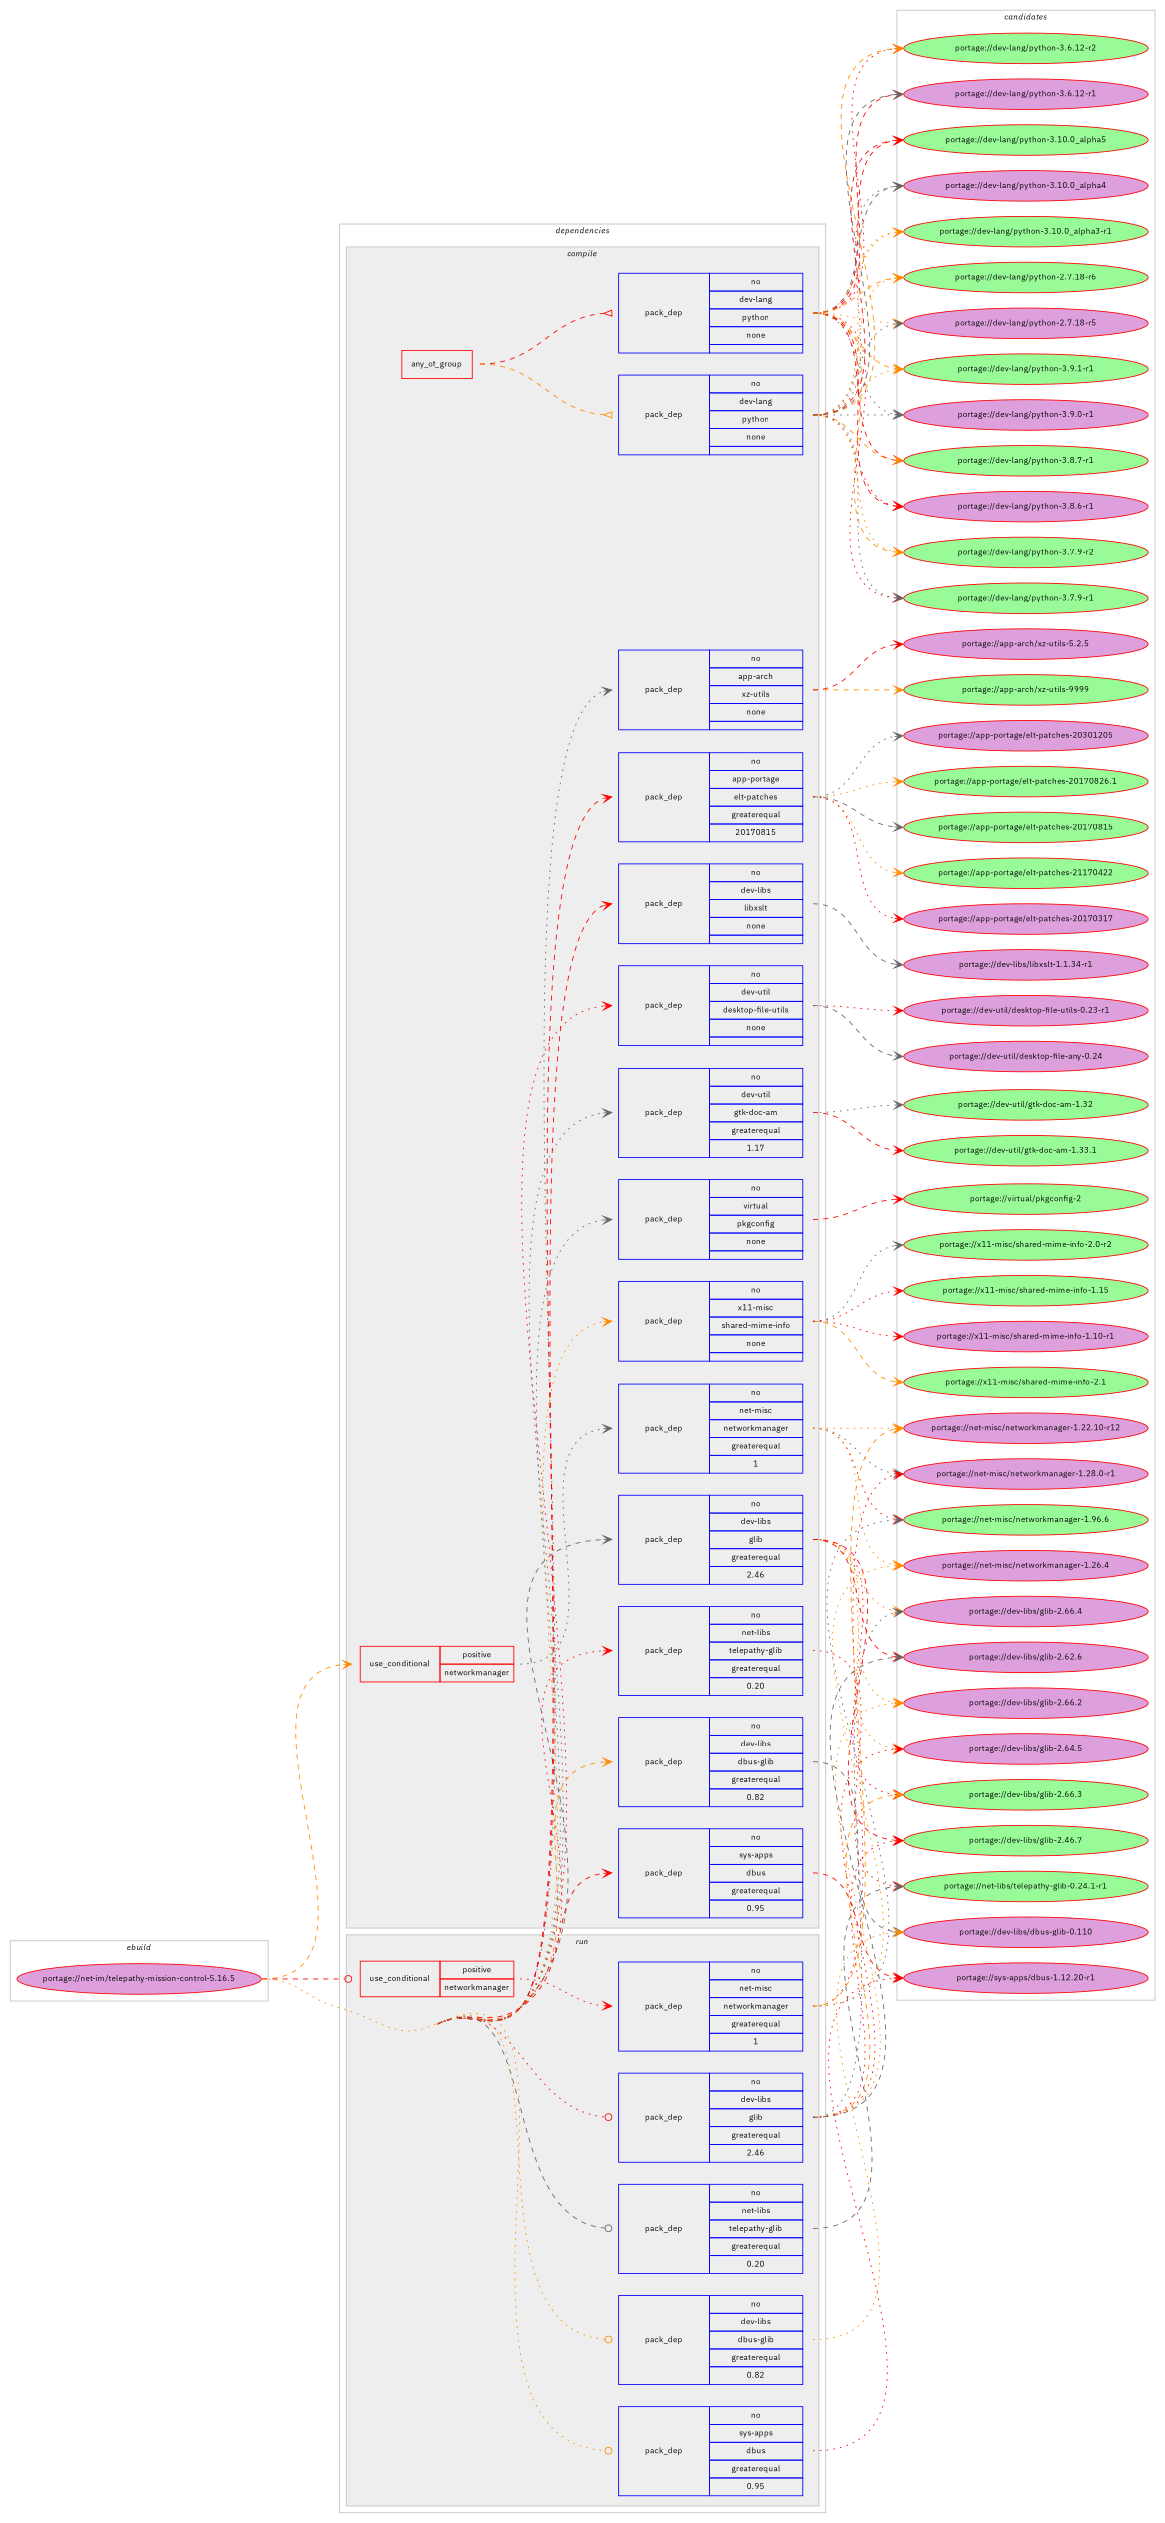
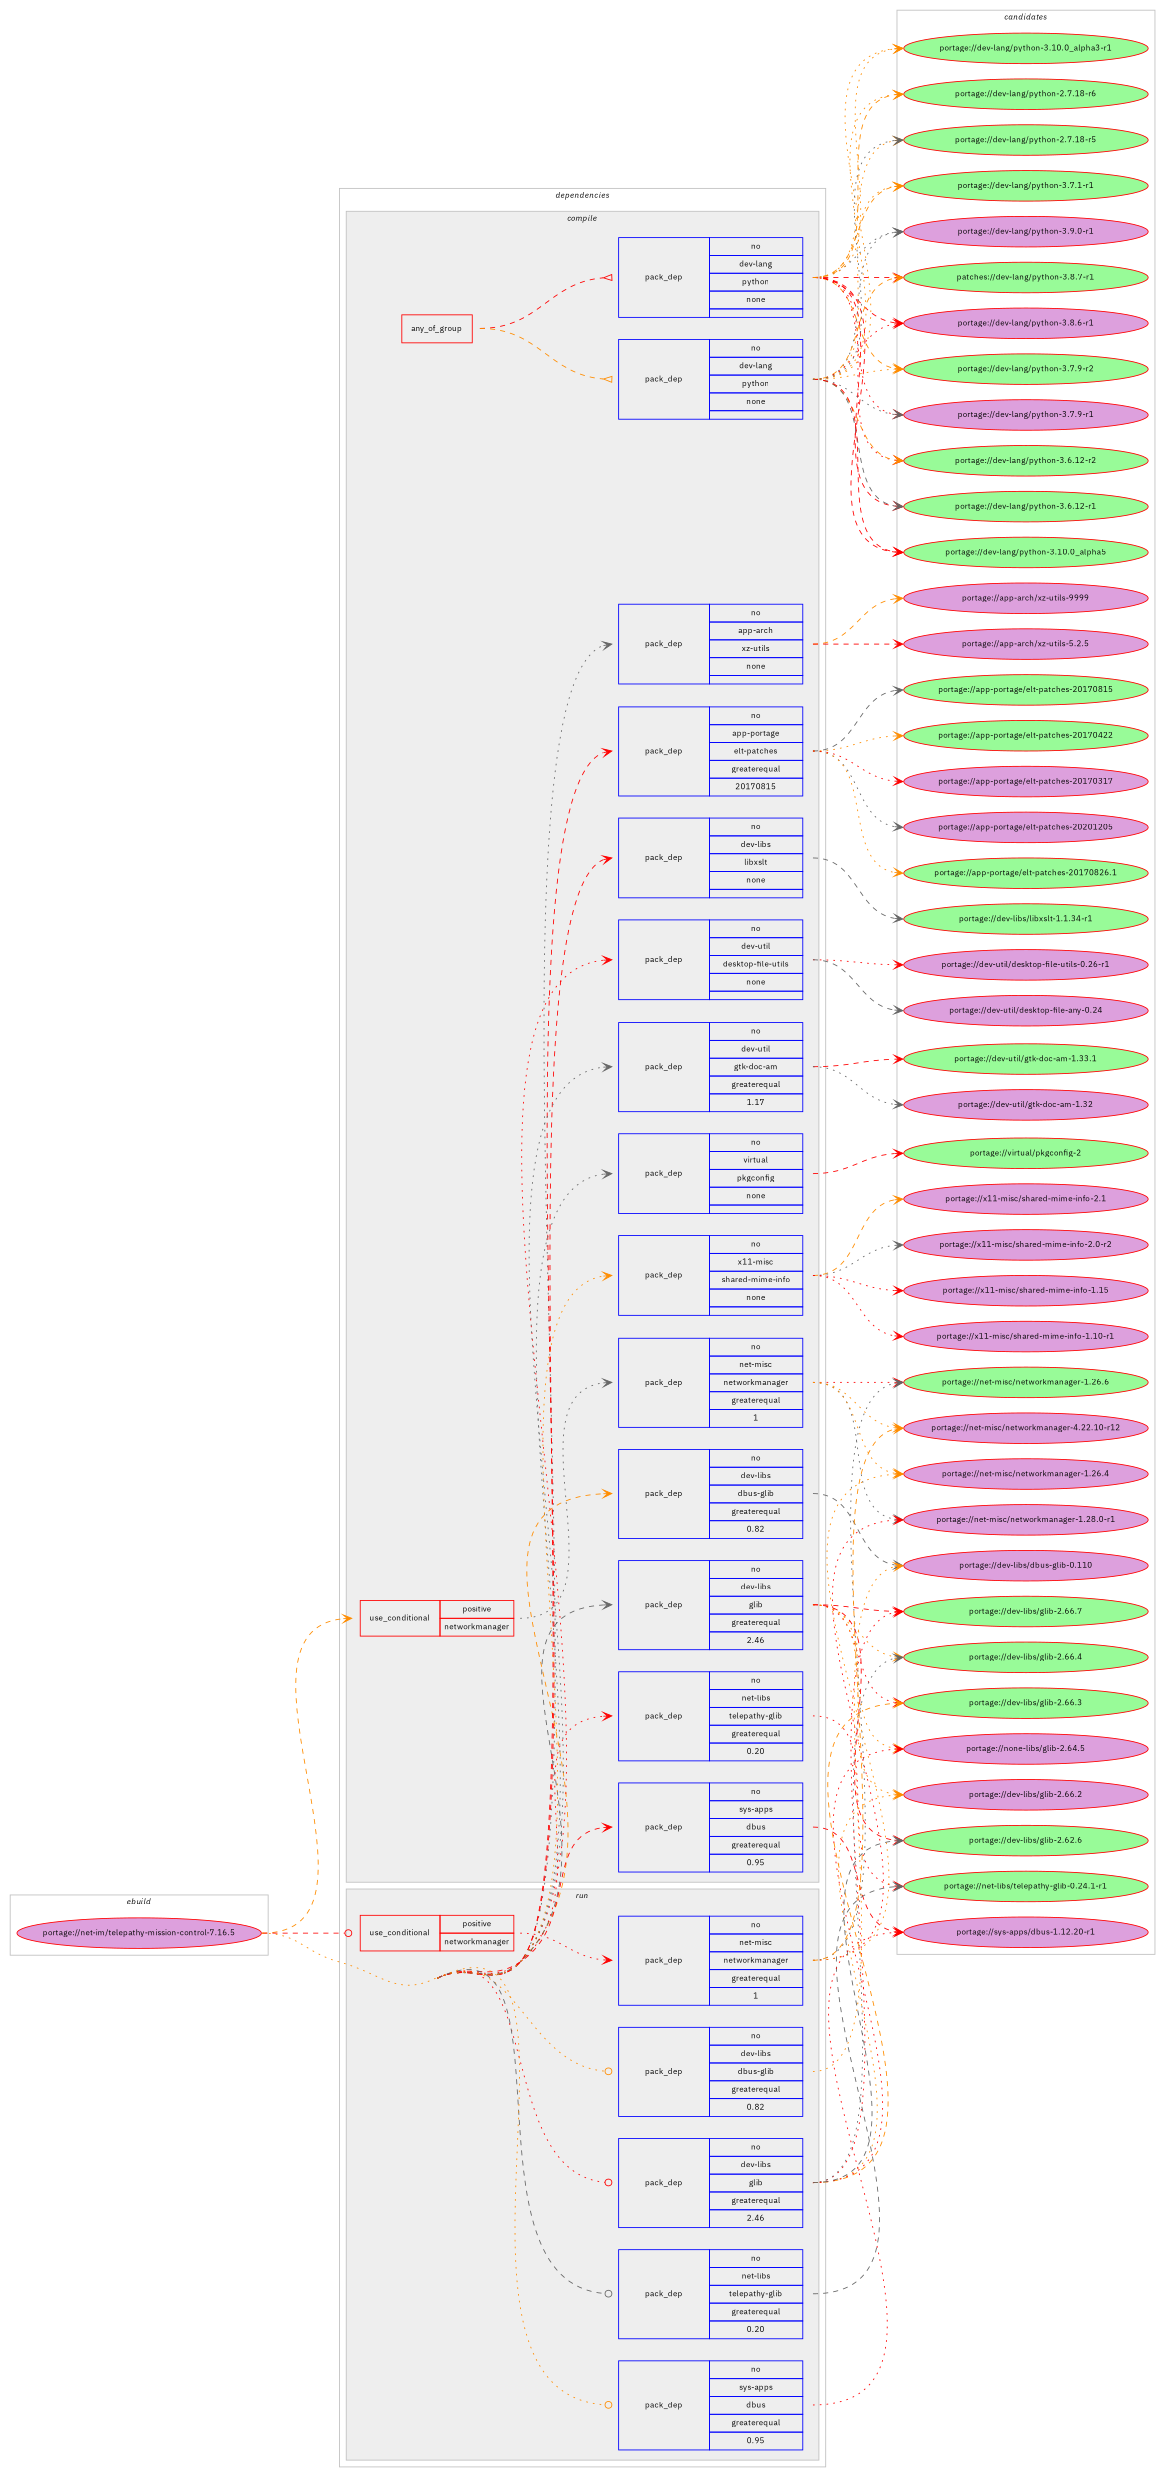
node "portage://dev-lang/python-3.6.12-r1": fillcolor plum -> palegreen
node "portage://dev-lang/python-3.10.0_alpha4": removed
node "portage://dev-lang/python-2.7.18-r5": fillcolor plum -> palegreen
node "portage://dev-lang/python-3.9.1-r1": label "portage://dev-lang/python-3.9.1-r1" -> "portage://dev-lang/python-3.7.1-r1"
node "portage://dev-lang/python-3.8.7-r1": label "portage://dev-lang/python-3.8.7-r1" -> "patches://dev-lang/python-3.8.7-r1"
node "portage://dev-lang/python-3.7.9-r1": fillcolor palegreen -> plum
node "portage://app-arch/xz-utils-9999": fillcolor palegreen -> plum
node "portage://app-portage/elt-patches-20301205": label "portage://app-portage/elt-patches-20301205" -> "portage://app-portage/elt-patches-20201205"
node "portage://app-portage/elt-patches-21170422": label "portage://app-portage/elt-patches-21170422" -> "portage://app-portage/elt-patches-20170422"
node "portage://dev-libs/libxslt-1.1.34-r1": fillcolor plum -> palegreen
node "portage://dev-util/desktop-file-utils-0.23-r1": label "portage://dev-util/desktop-file-utils-0.23-r1" -> "portage://dev-util/desktop-file-utils-0.26-r1"
node "portage://dev-util/gtk-doc-am-1.32": fillcolor palegreen -> plum
node "portage://x11-misc/shared-mime-info-2.0-r2": fillcolor palegreen -> plum
node "portage://x11-misc/shared-mime-info-1.15": fillcolor palegreen -> plum
node "portage://x11-misc/shared-mime-info-2.1": fillcolor palegreen -> plum
node "portage://net-misc/networkmanager-1.22.10-r12": label "portage://net-misc/networkmanager-1.22.10-r12" -> "portage://net-misc/networkmanager-4.22.10-r12"
node "portage://net-misc/networkmanager-1.96.6": label "portage://net-misc/networkmanager-1.96.6" -> "portage://net-misc/networkmanager-1.26.6"
node "portage://dev-libs/glib-2.66.4": fillcolor plum -> palegreen
node "portage://dev-libs/glib-2.62.6": fillcolor plum -> palegreen
node "portage://dev-libs/glib-2.64.5": label "portage://dev-libs/glib-2.64.5" -> "portage://none-libs/glib-2.64.5"
node "portage://dev-libs/glib-2.46.7": label "portage://dev-libs/glib-2.46.7" -> "portage://dev-libs/glib-2.66.7"
node "portage://net-im/telepathy-mission-control-5.16.5": label "portage://net-im/telepathy-mission-control-5.16.5" -> "portage://net-im/telepathy-mission-control-7.16.5"
